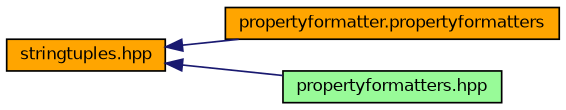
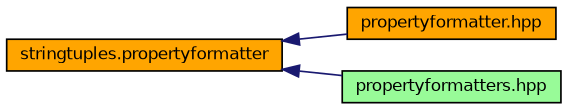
node "propertyformatter.propertyformatters": label "propertyformatter.propertyformatters" -> "propertyformatter.hpp"
node "stringtuples.hpp": label "stringtuples.hpp" -> "stringtuples.propertyformatter"
